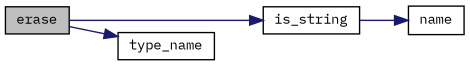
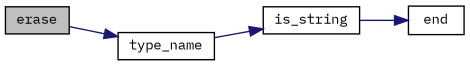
edge "erase" -> "is_string": now "type_name" -> "is_string"
node "name": label "name" -> "end"
